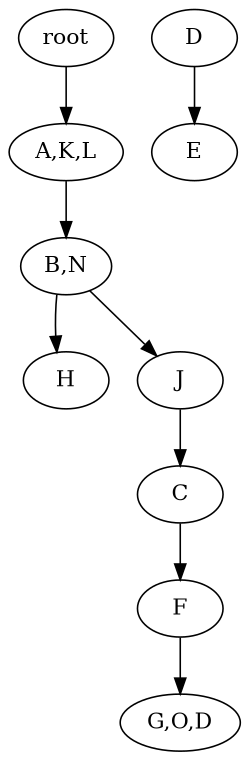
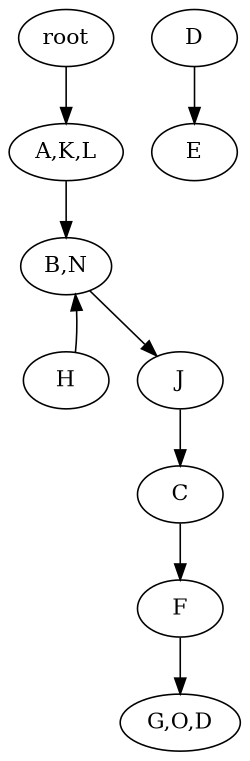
edge "B,N" -> "H": reversed
